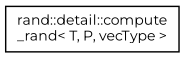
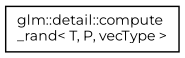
node "rand::detail::compute _rand< T, P, vecType >": label "rand::detail::compute _rand< T, P, vecType >" -> "glm::detail::compute _rand< T, P, vecType >"
